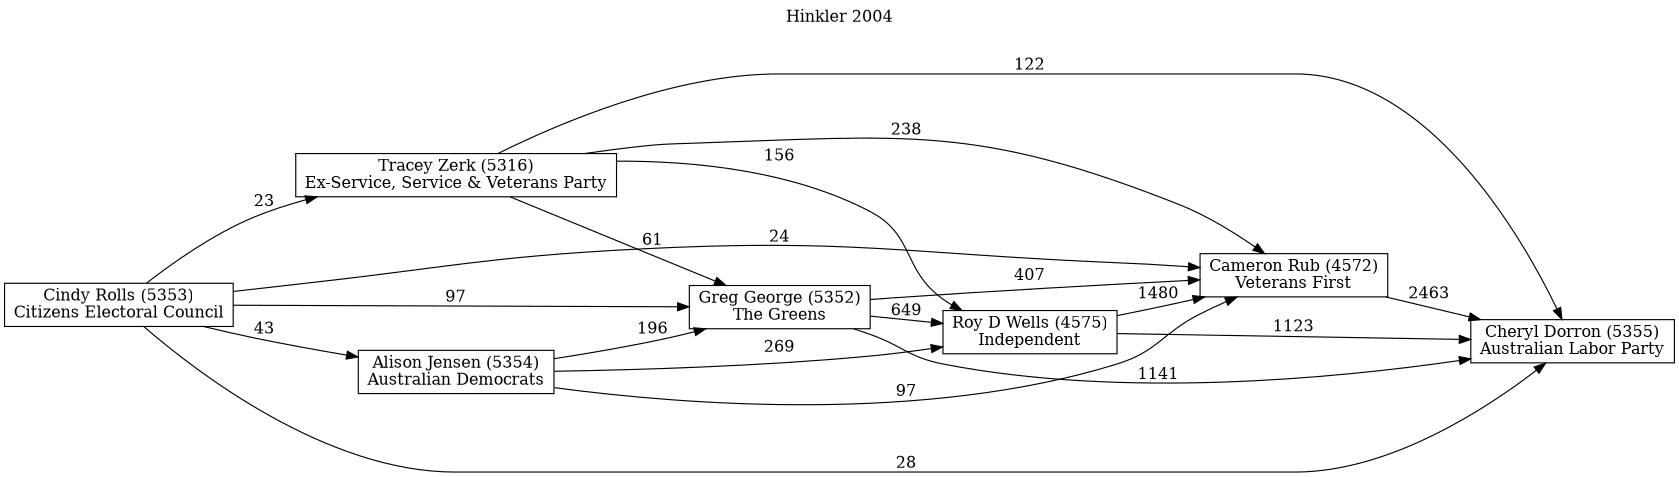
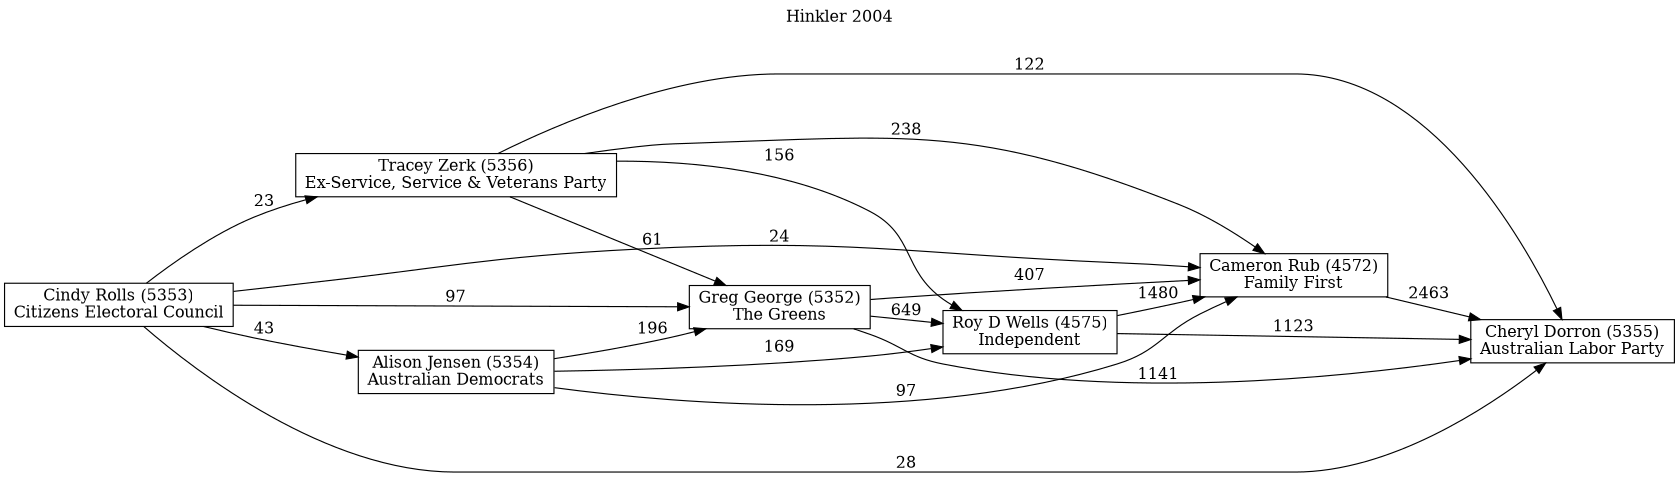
node "Tracey Zerk (5316) Ex-Service, Service & Veterans Party": label "Tracey Zerk (5316) Ex-Service, Service & Veterans Party" -> "Tracey Zerk (5356) Ex-Service, Service & Veterans Party"
node "Cameron Rub (4572) Veterans First": label "Cameron Rub (4572) Veterans First" -> "Cameron Rub (4572) Family First"
edge "Alison Jensen (5354) Australian Democrats" -> "Roy D Wells (4575) Independent": label "269" -> "169"
